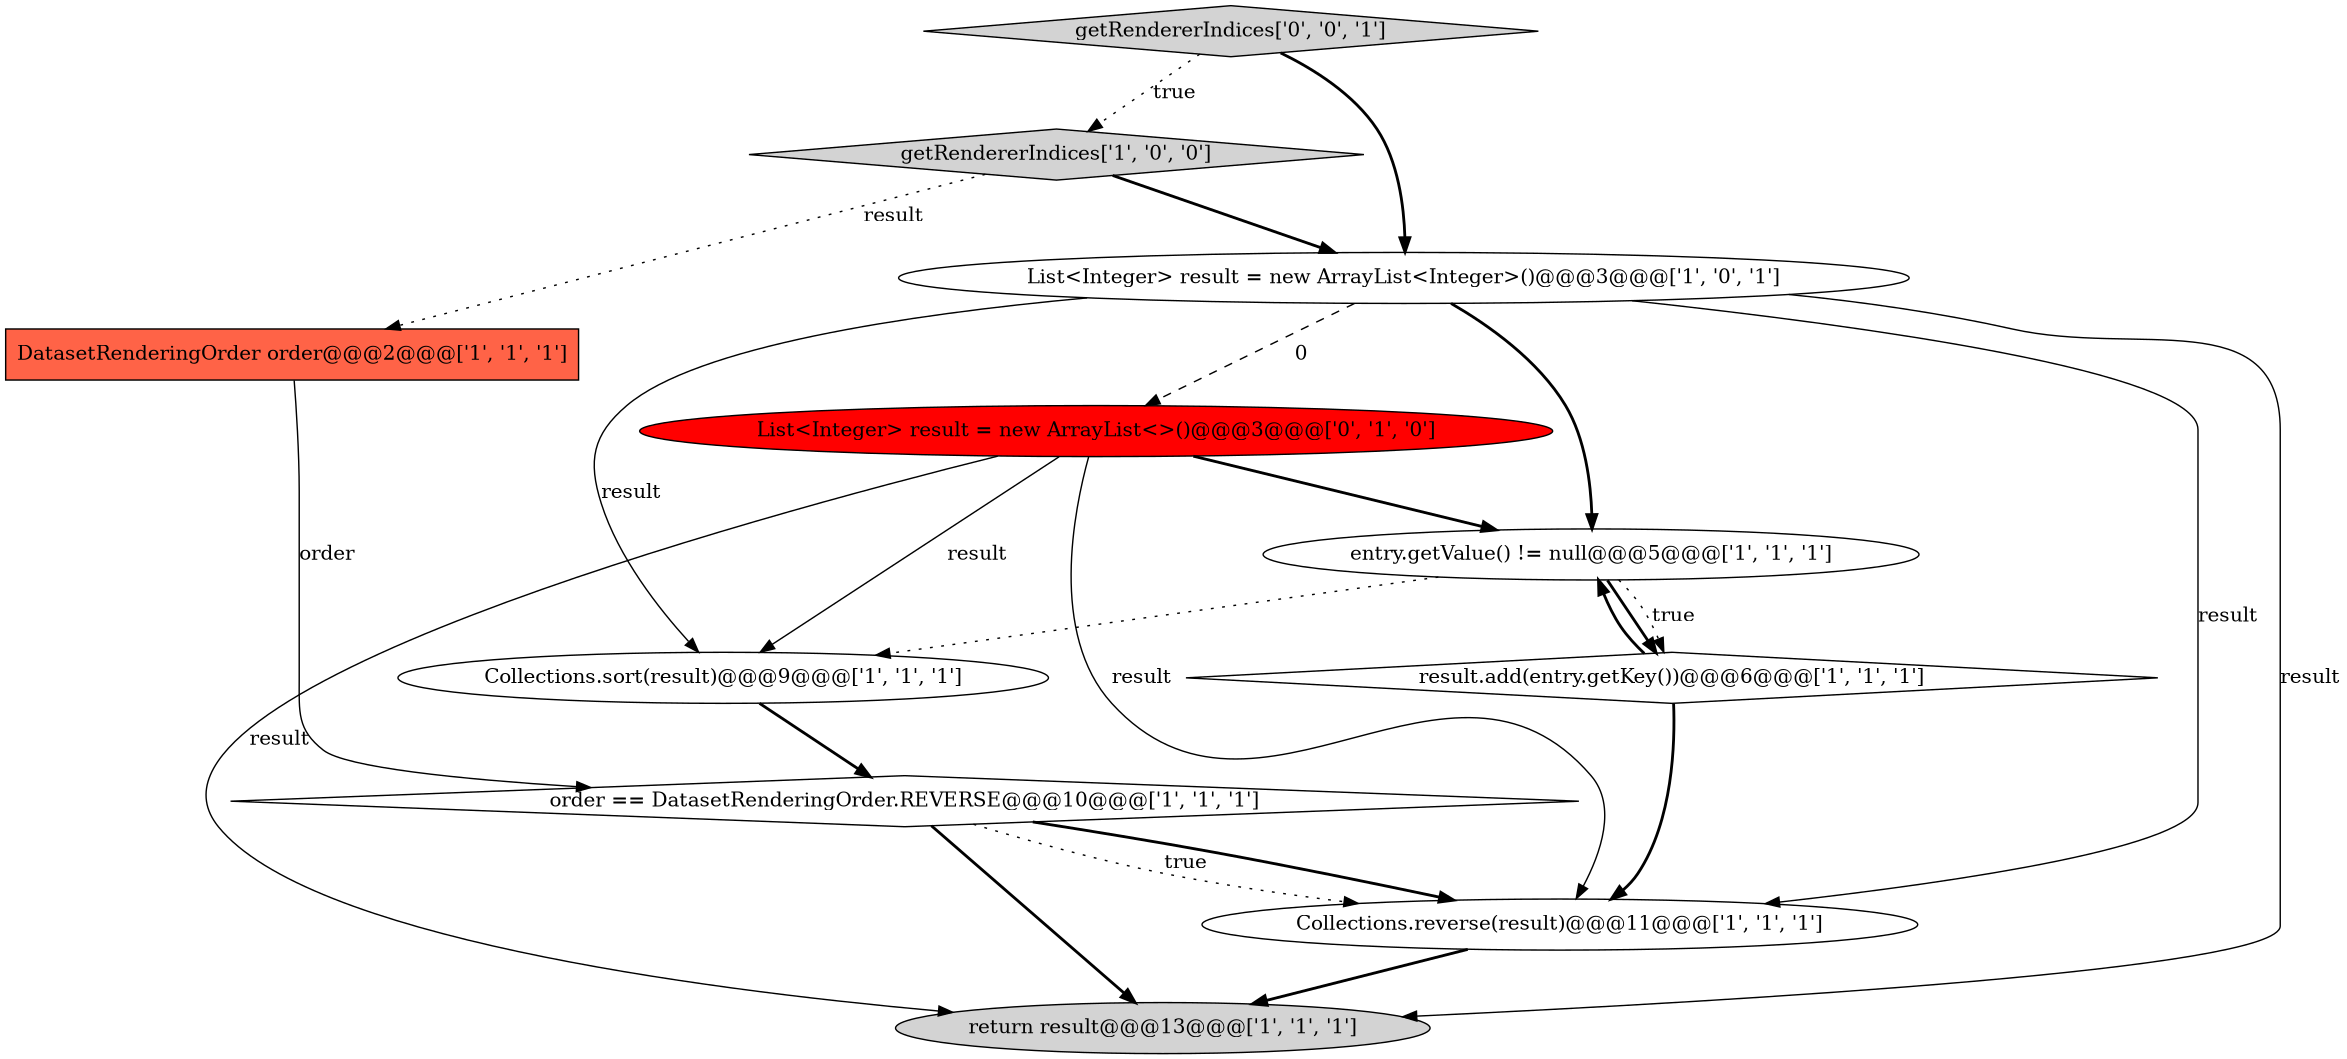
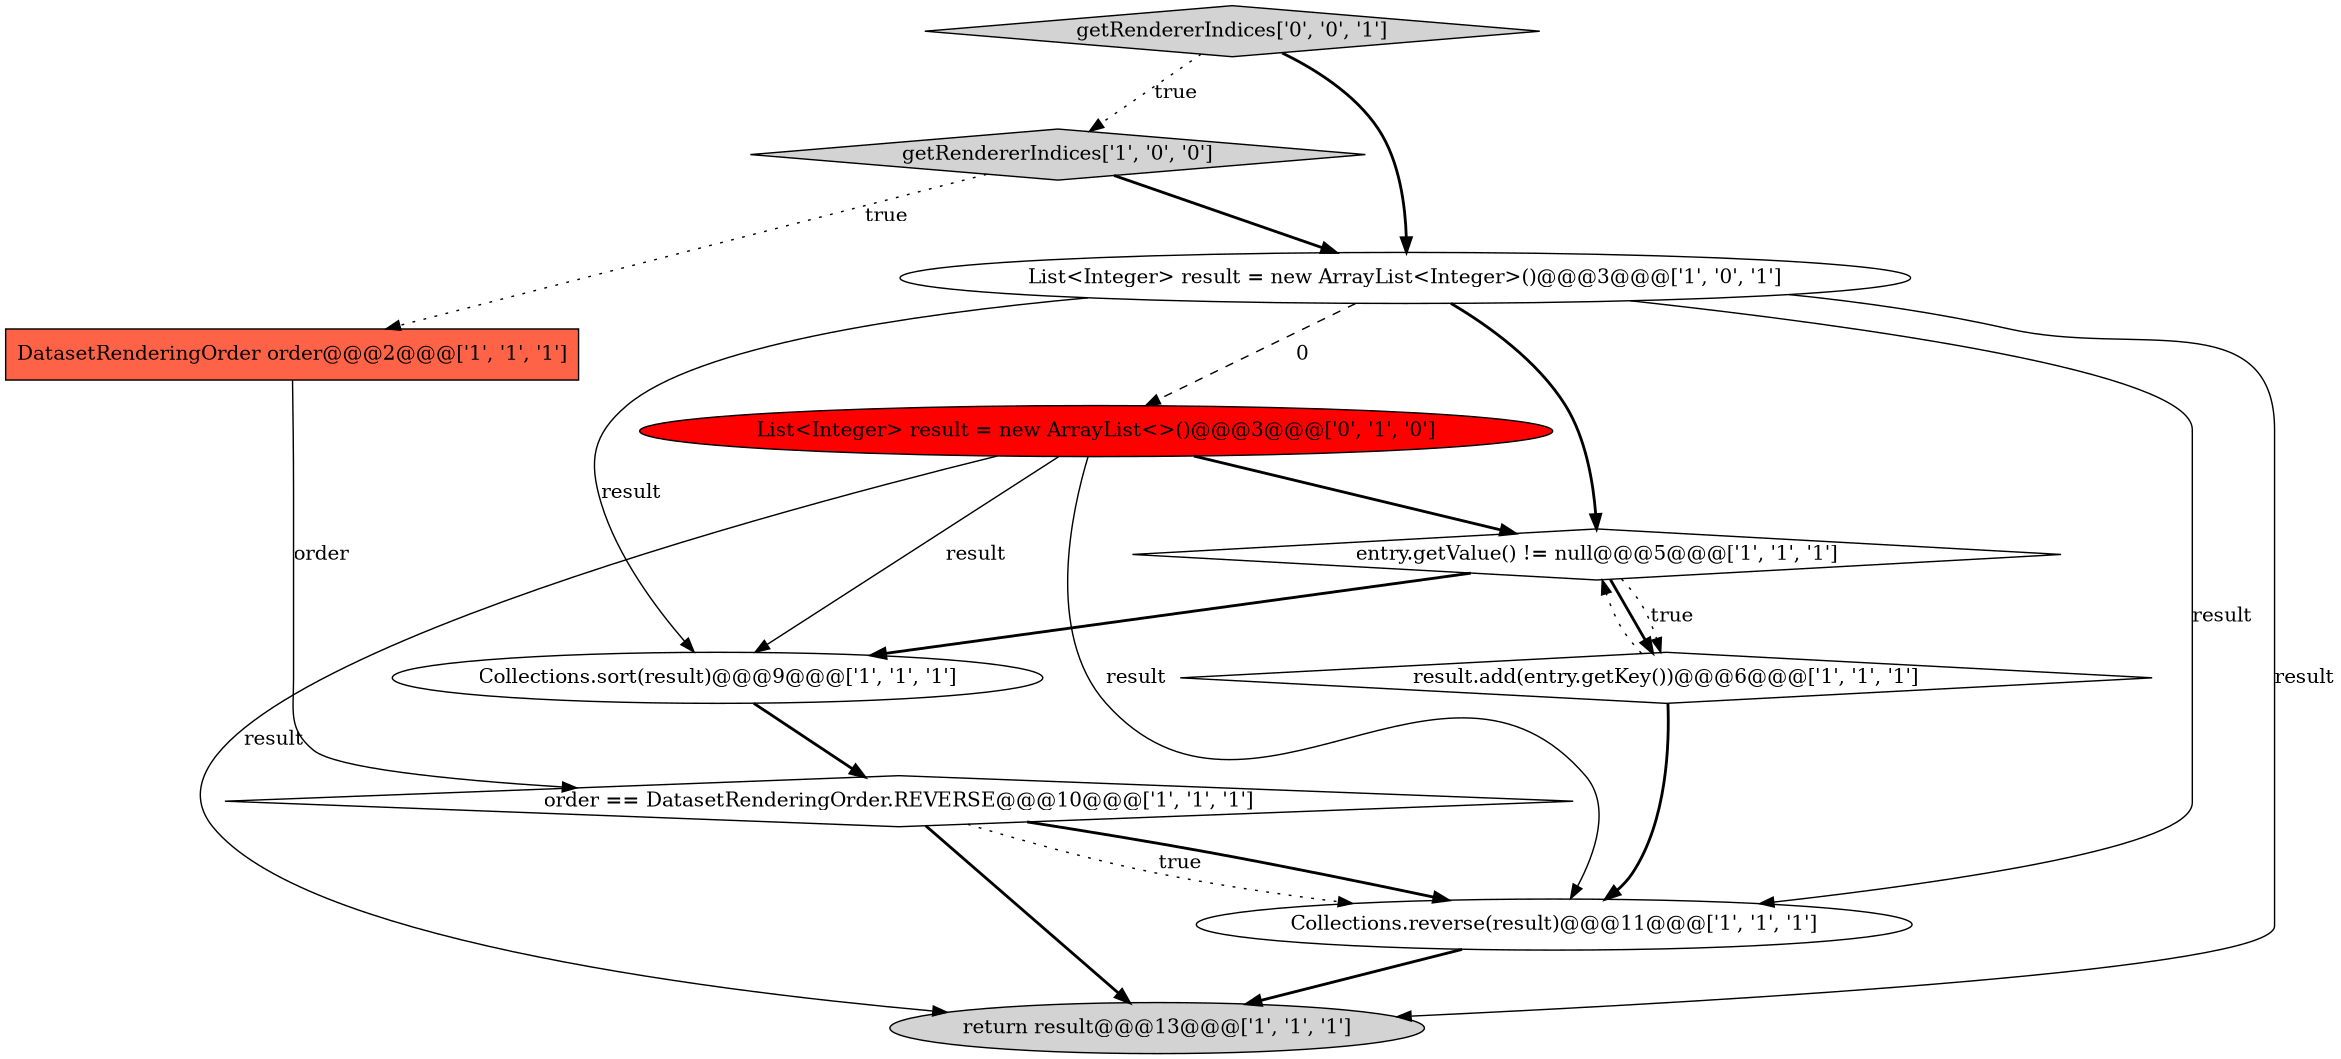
edge "getRendererIndices['1', '0', '0']" -> "DatasetRenderingOrder order@@@2@@@['1', '1', '1']": label "result" -> "true"
node "entry.getValue() != null@@@5@@@['1', '1', '1']": shape ellipse -> diamond
edge "entry.getValue() != null@@@5@@@['1', '1', '1']" -> "Collections.sort(result)@@@9@@@['1', '1', '1']": style dotted -> bold
edge "result.add(entry.getKey())@@@6@@@['1', '1', '1']" -> "entry.getValue() != null@@@5@@@['1', '1', '1']": style bold -> dotted
